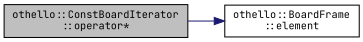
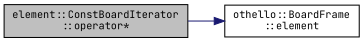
node "othello::ConstBoardIterator ::operator*": label "othello::ConstBoardIterator ::operator*" -> "element::ConstBoardIterator ::operator*"
